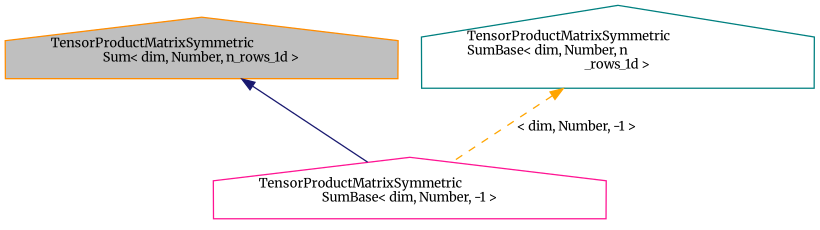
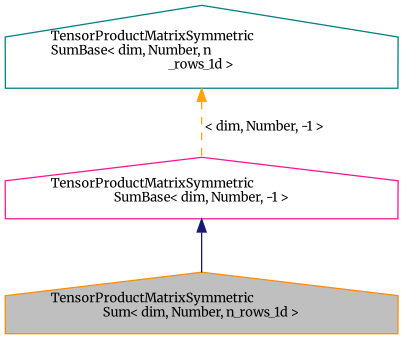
edge "TensorProductMatrixSymmetric SumBase< dim, Number, -1 >" -> "TensorProductMatrixSymmetric Sum< dim, Number, n_rows_1d >": reversed
